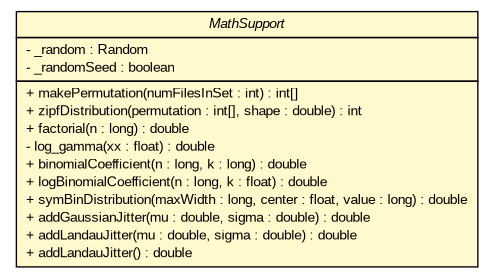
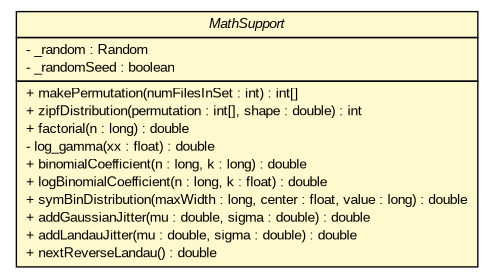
node "MathSupport": text "+ addLandauJitter() : double" -> "+ nextReverseLandau() : double"
